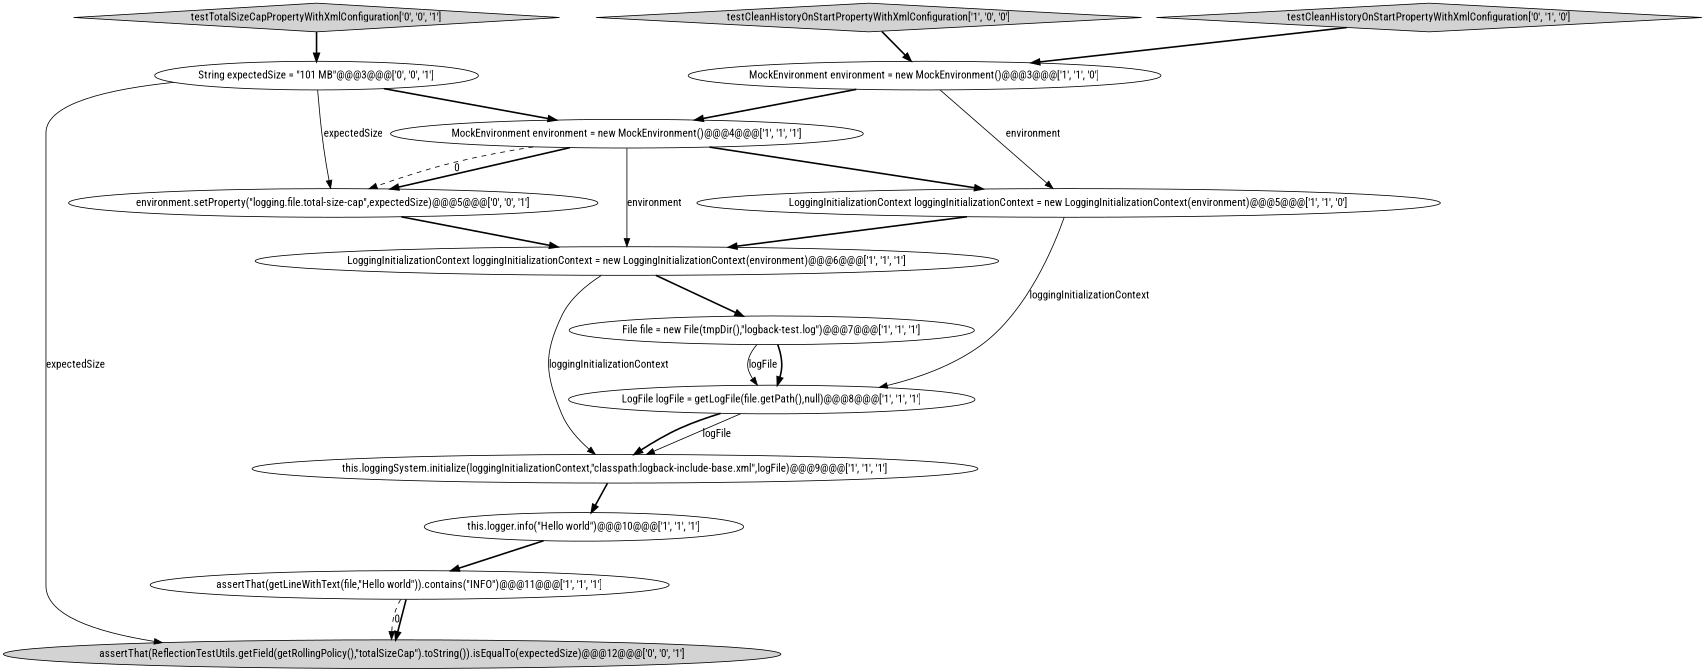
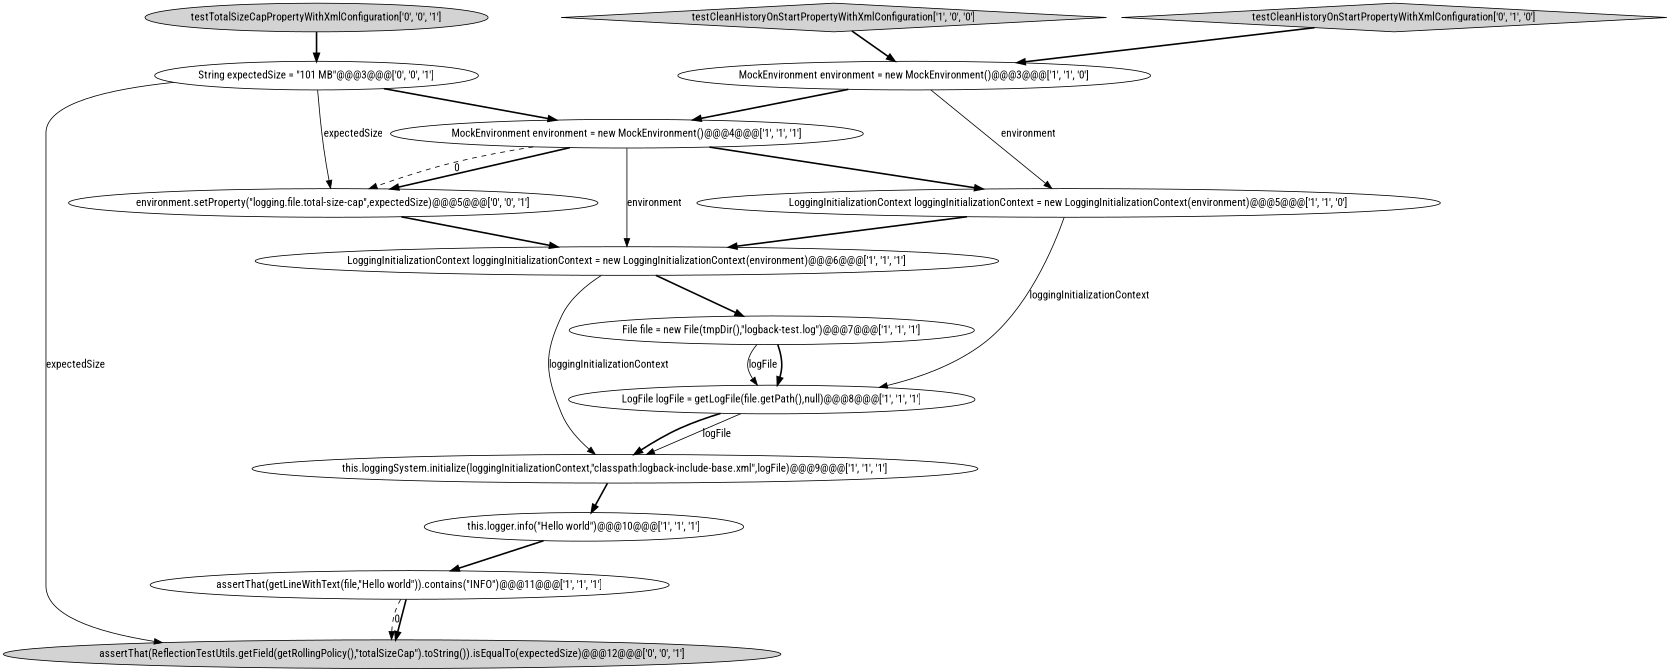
node "testTotalSizeCapPropertyWithXmlConfiguration['0', '0', '1']": shape diamond -> ellipse
